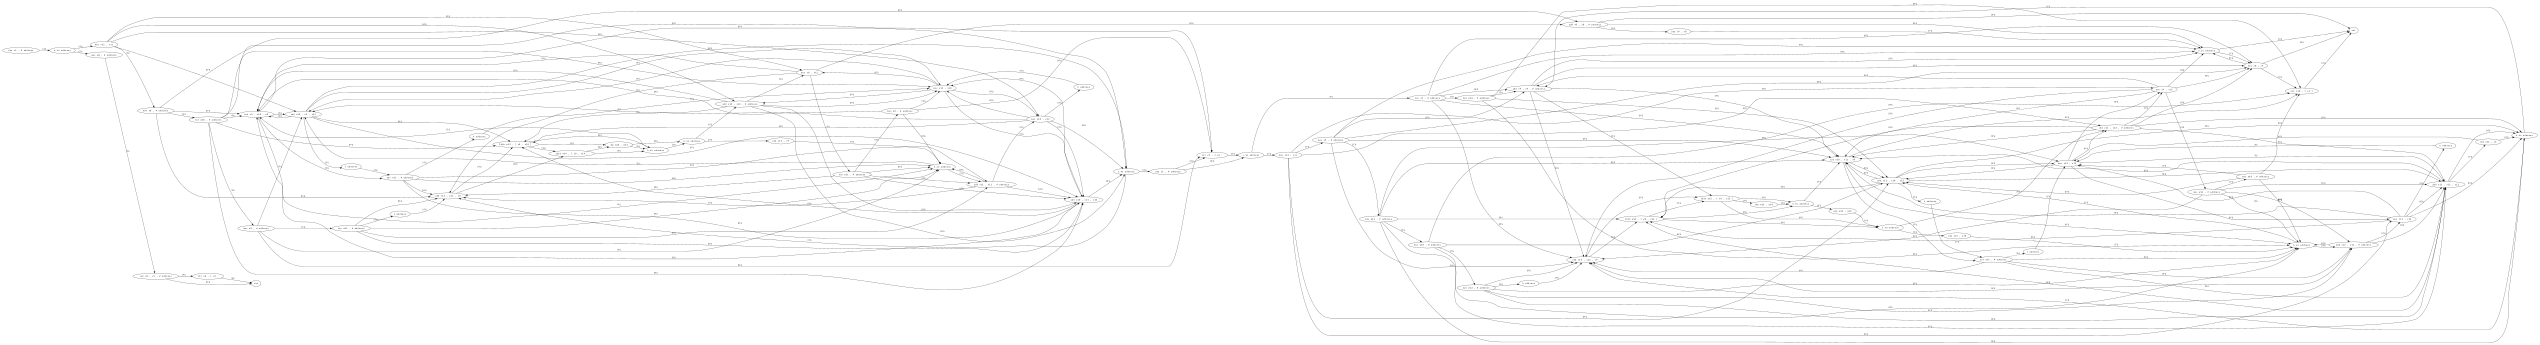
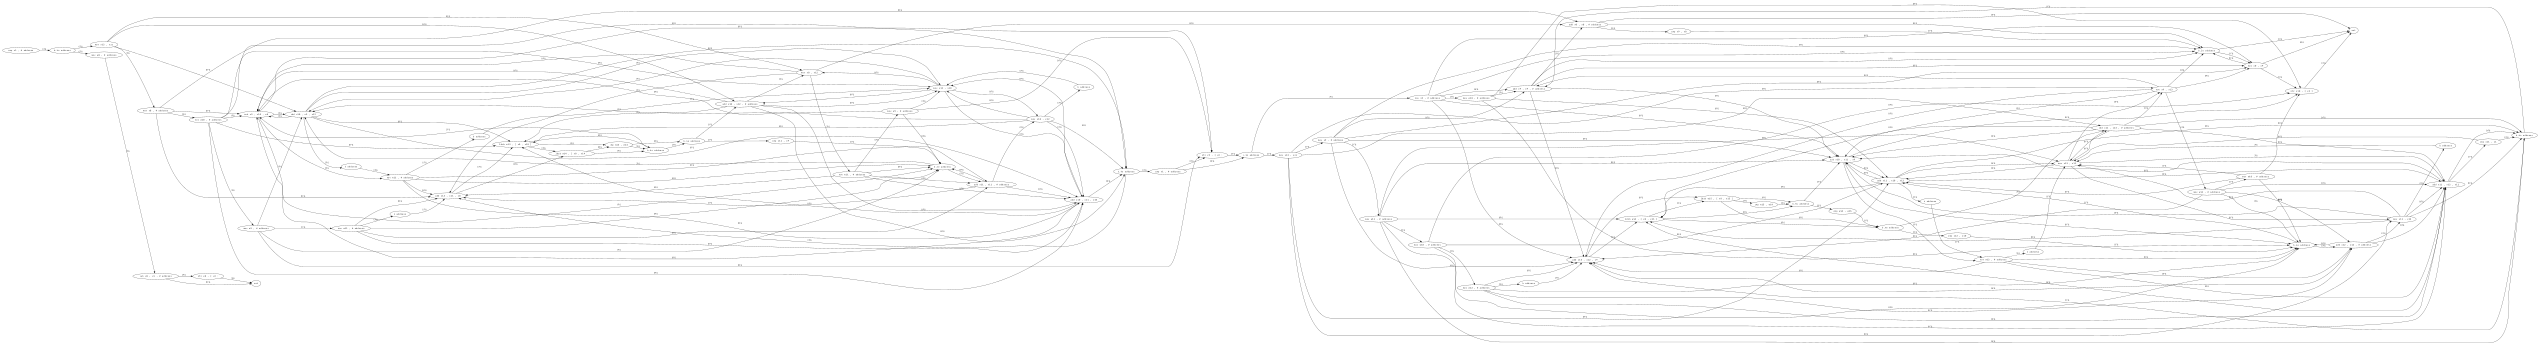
edge "mov x12 , xzr" -> "mov x10 , x12": removed, label "DFG"
edge "add x11 , x13 , # address" -> "mov x0 , x9": now "add x11 , x13 , # address" -> "mov x13 , x11"
edge "add x9 , x9 , # address" -> "ldrb w15 , [ x0 , x15 ]": now "add x9 , x9 , # address" -> "add x0 , x8 , # address"
